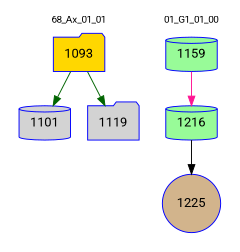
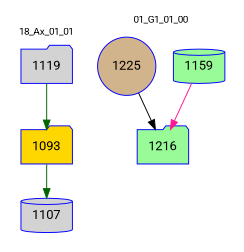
cluster "68_Ax_01_01": label "68_Ax_01_01" -> "18_Ax_01_01"
edge "1093" -> "1119": reversed
node "1101": label "1101" -> "1107"
node "1216": shape cylinder -> folder
edge "1216" -> "1225": reversed
